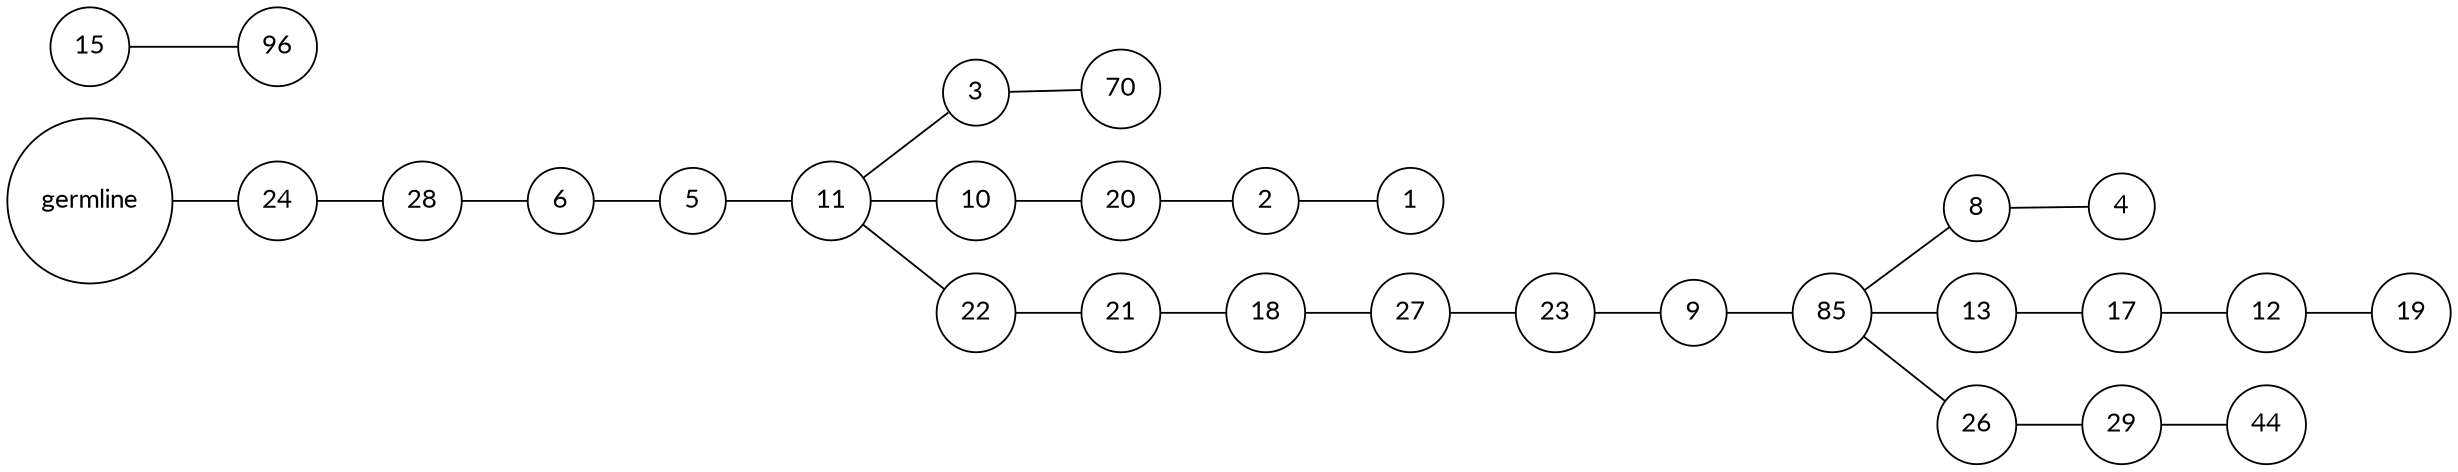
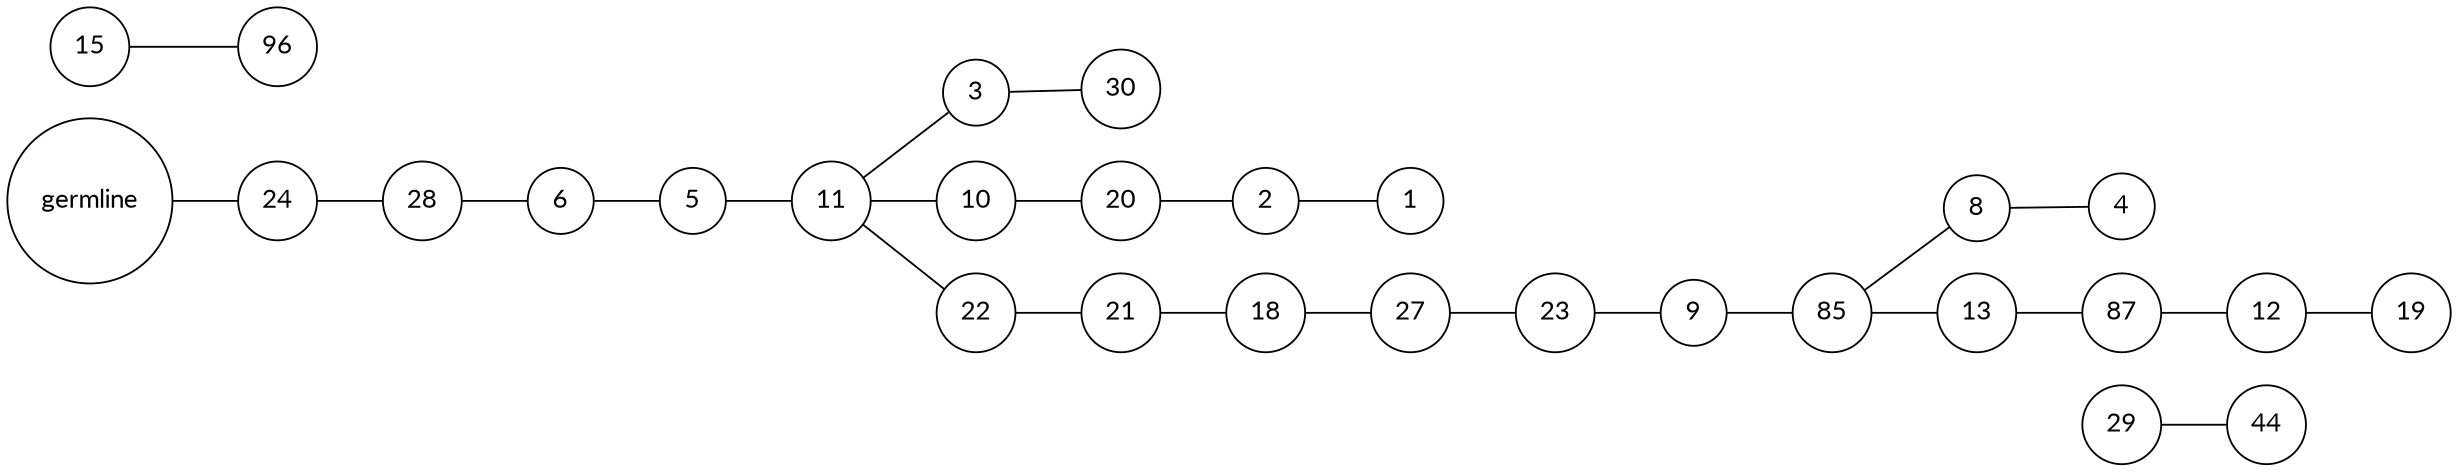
node "70": label "70" -> "30"
node "17": label "17" -> "87"
node "26": removed
